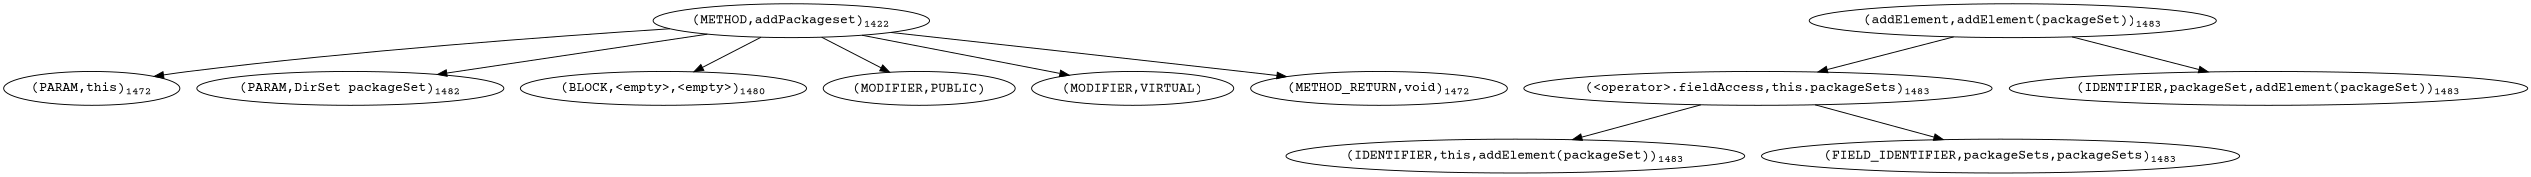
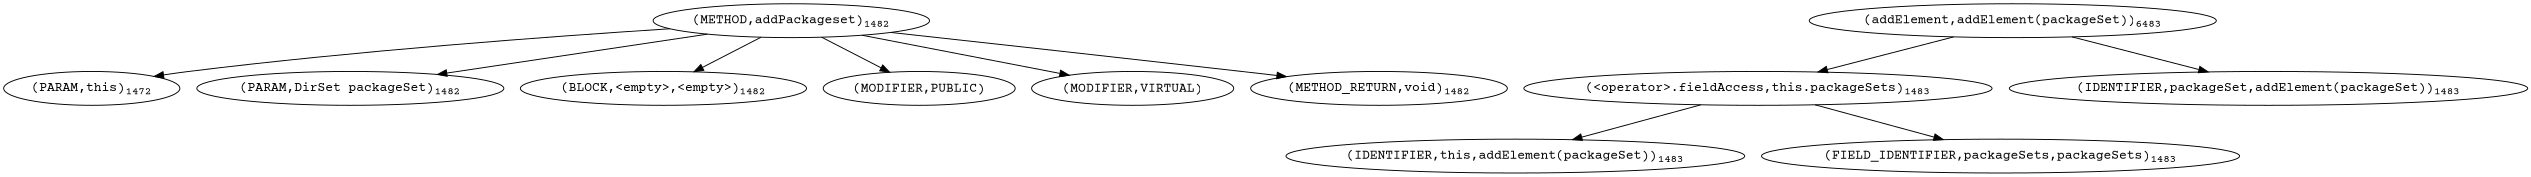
node "(METHOD,addPackageset)": text "1422" -> "1482"
node "(addElement,addElement(packageSet))": text "1483" -> "6483"
node "(BLOCK,<empty>,<empty>)": text "1480" -> "1482"
node "(METHOD_RETURN,void)": text "1472" -> "1482"
